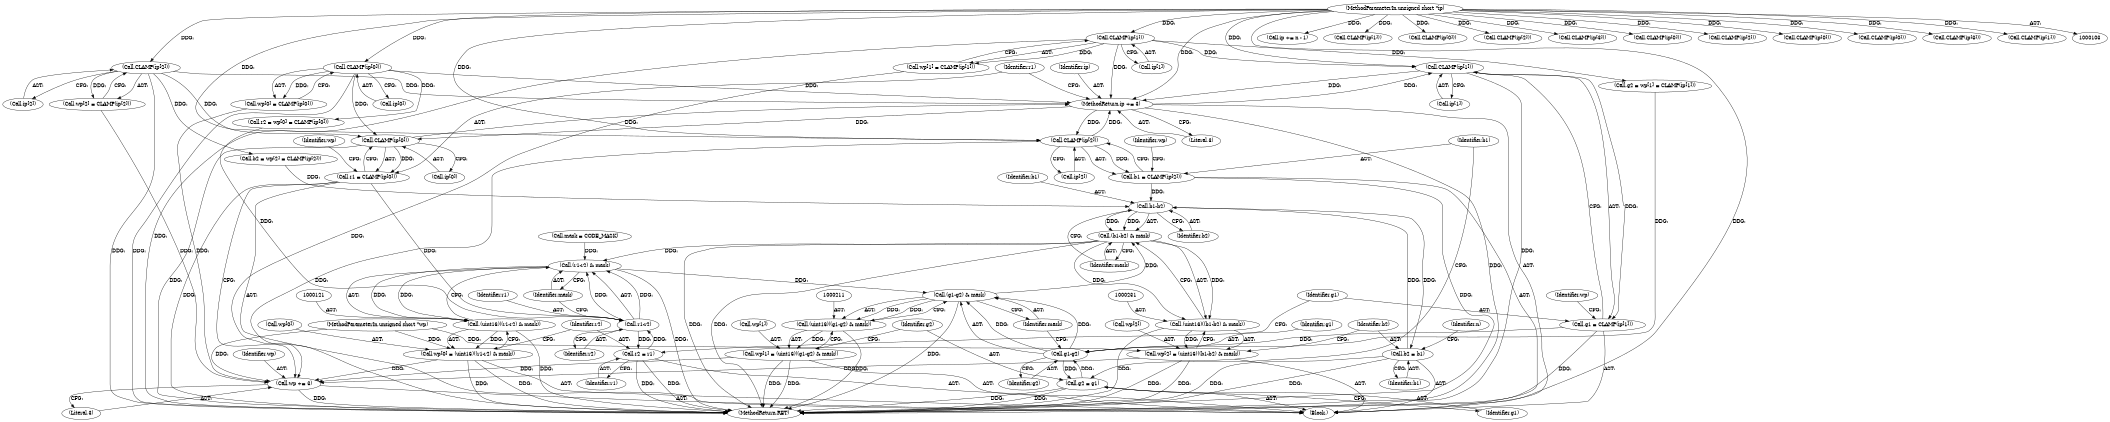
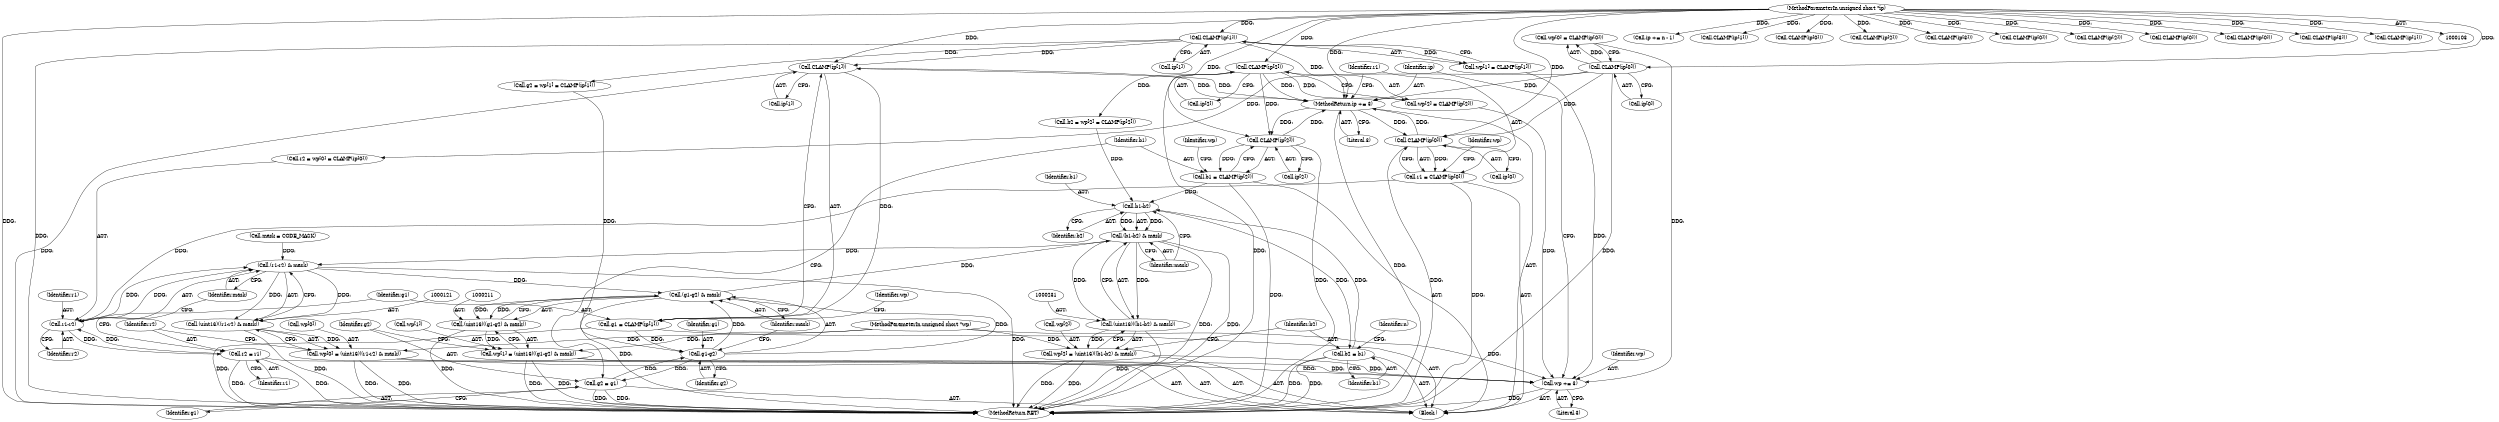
edge "(Call,r2 = wp[0] = CLAMP(ip[0]))" -> "(Call,r1-r2)": label "DDG: " -> "AST: "
edge "(Call,r1 = CLAMP(ip[0]))" -> "(Call,wp += 3)": now "(Identifier,ip)" -> "(Call,wp += 3)"
edge "(MethodParameterIn,unsigned short *wp)" -> "(Call,wp[1] = (uint16)((g1-g2) & mask))": added, label "DDG:"
